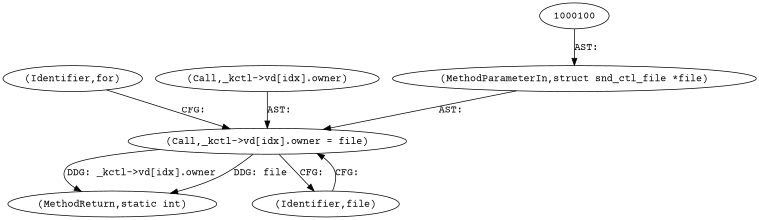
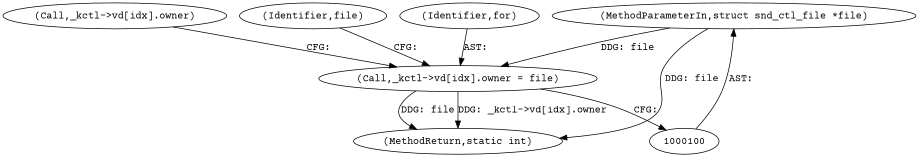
edge "(MethodParameterIn,struct snd_ctl_file *file)" -> "(MethodReturn,static int)": added, label "DDG: file"
edge "(Identifier,for)" -> "(Call,_kctl->vd[idx].owner = file)": label "CFG: " -> "AST: "
edge "(Call,_kctl->vd[idx].owner)" -> "(Call,_kctl->vd[idx].owner = file)": label "AST: " -> "CFG: "
edge "(MethodParameterIn,struct snd_ctl_file *file)" -> "(Call,_kctl->vd[idx].owner = file)": label "AST: " -> "DDG: file"
edge "(Call,_kctl->vd[idx].owner = file)" -> "(Identifier,file)": now "(Call,_kctl->vd[idx].owner = file)" -> "1000100"
